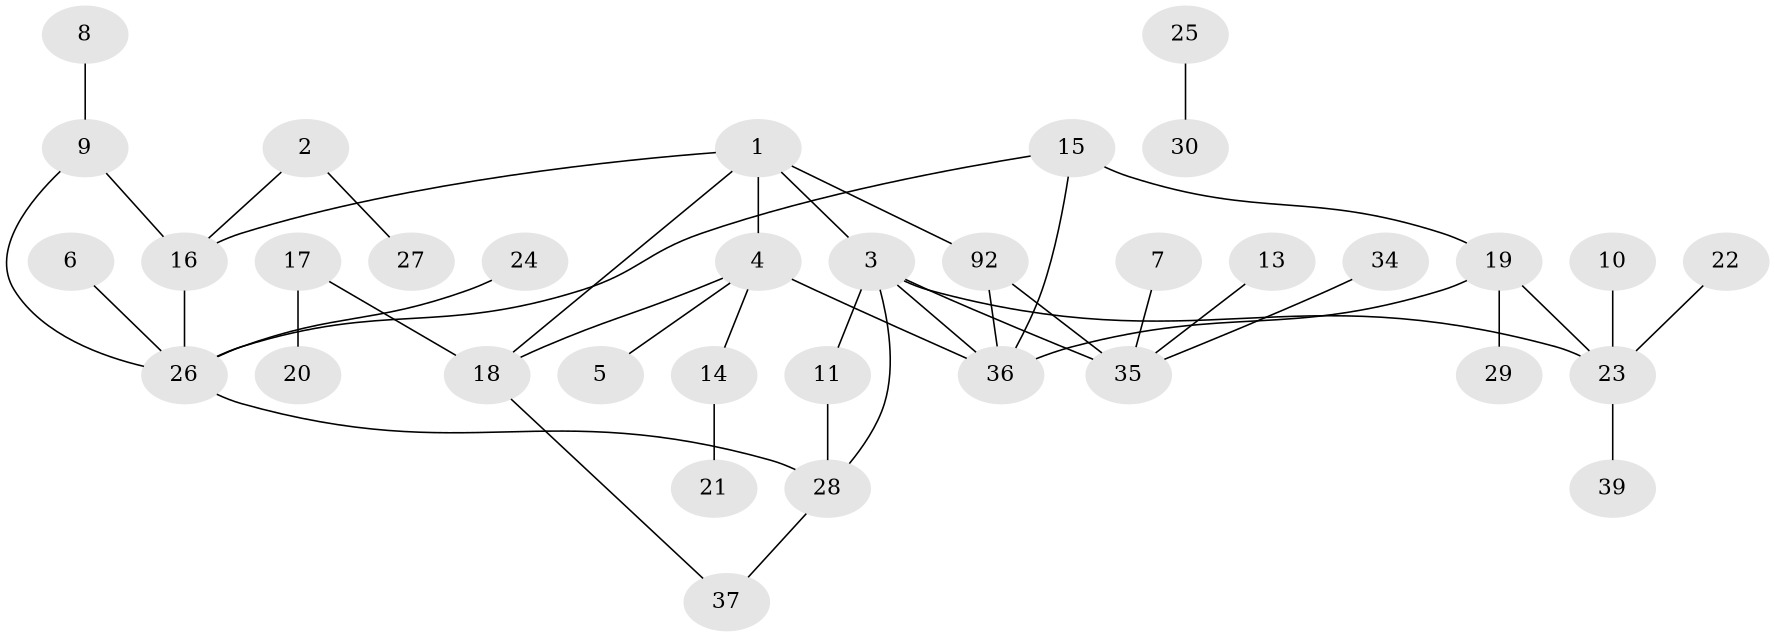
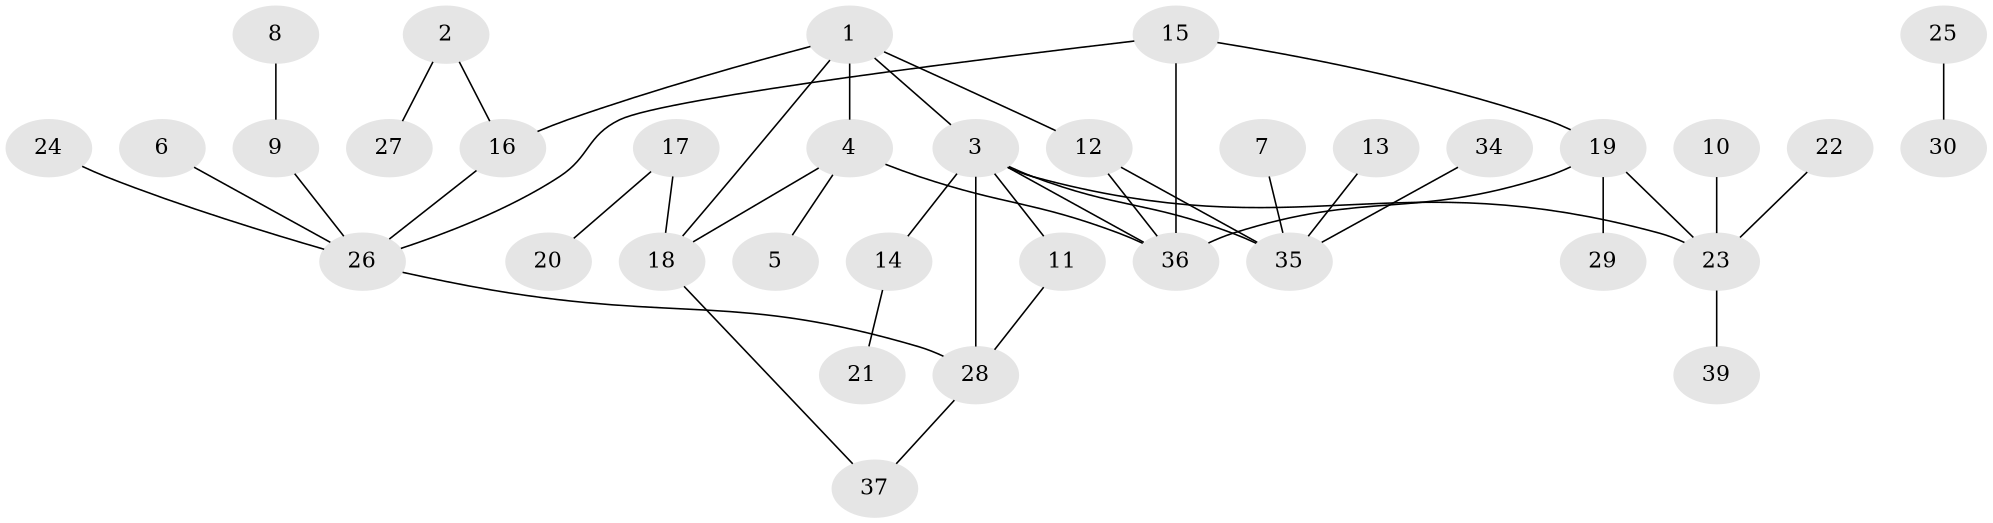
edge "9" -- "16": removed
node "92": label "92" -> "12"
edge "4" -- "14": now "3" -- "14"
